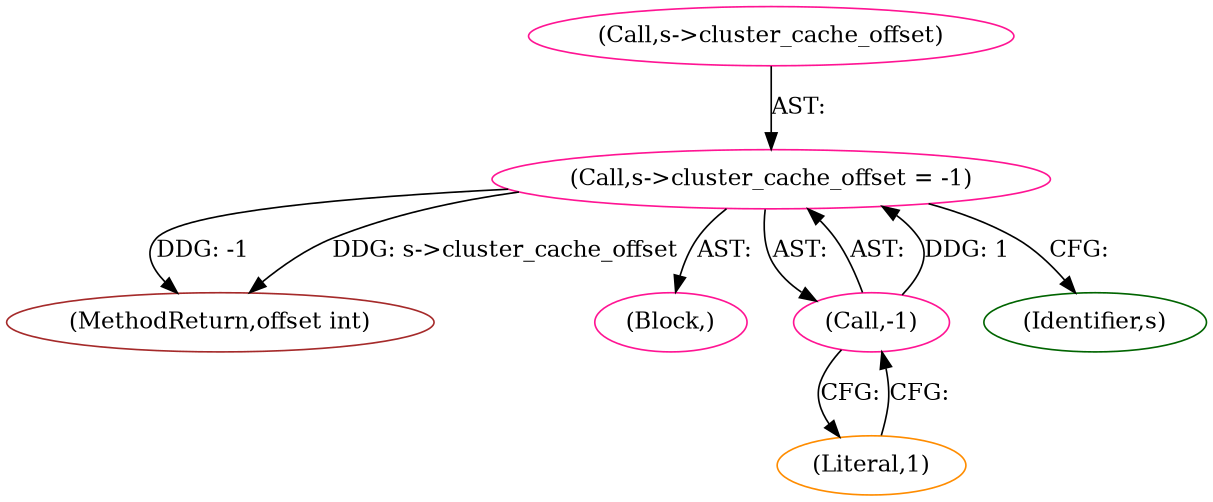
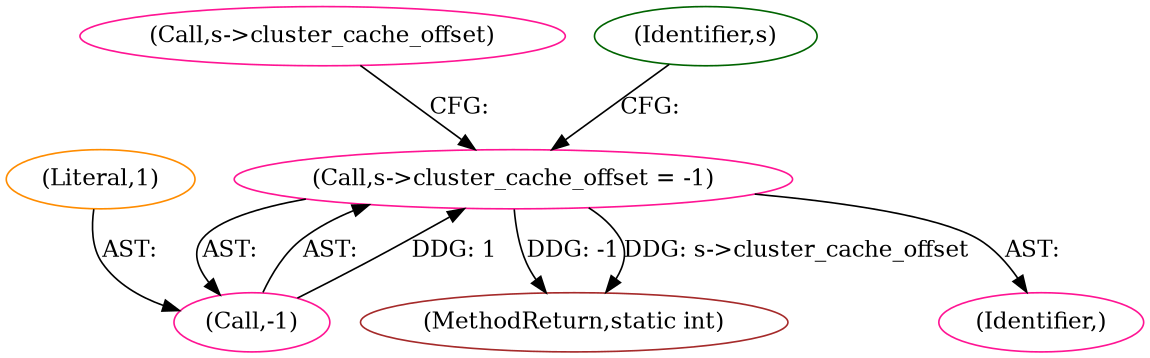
edge "(Call,s->cluster_cache_offset)" -> "(Call,s->cluster_cache_offset = -1)": label "AST: " -> "CFG: "
edge "(Call,s->cluster_cache_offset = -1)" -> "(Identifier,s)": reversed
node "(MethodReturn,offset int)": label "(MethodReturn,offset int)" -> "(MethodReturn,static int)"
node "(Block,)": label "(Block,)" -> "(Identifier,)"
edge "(Call,-1)" -> "(Literal,1)": removed, label "CFG:"
edge "(Literal,1)" -> "(Call,-1)": label "CFG: " -> "AST: "
